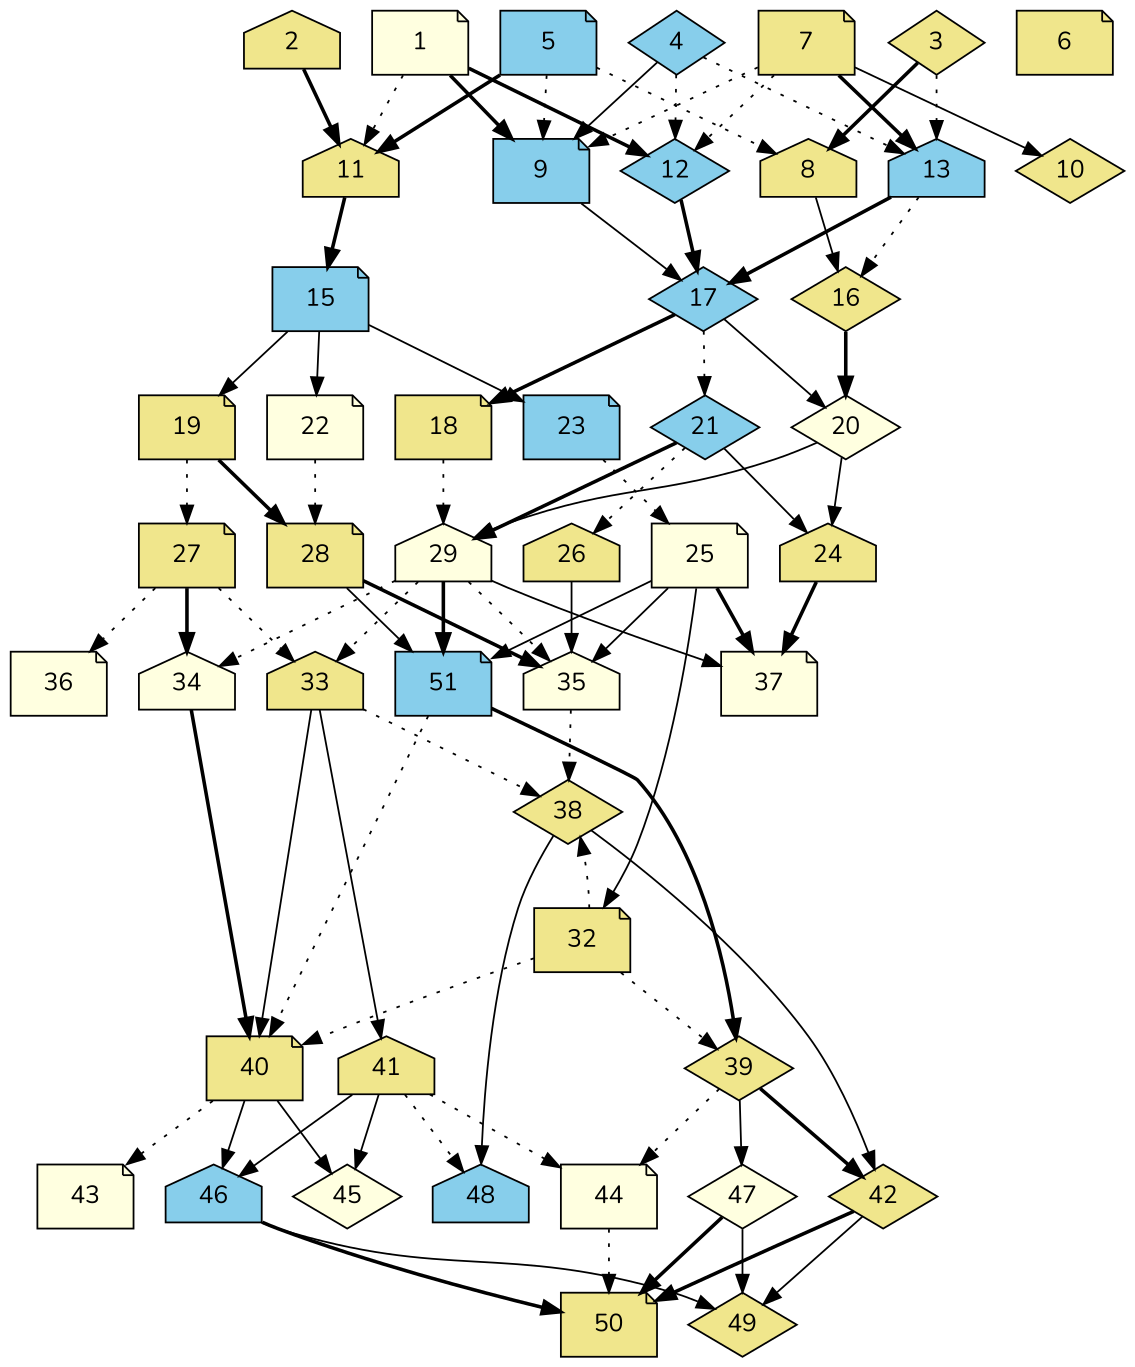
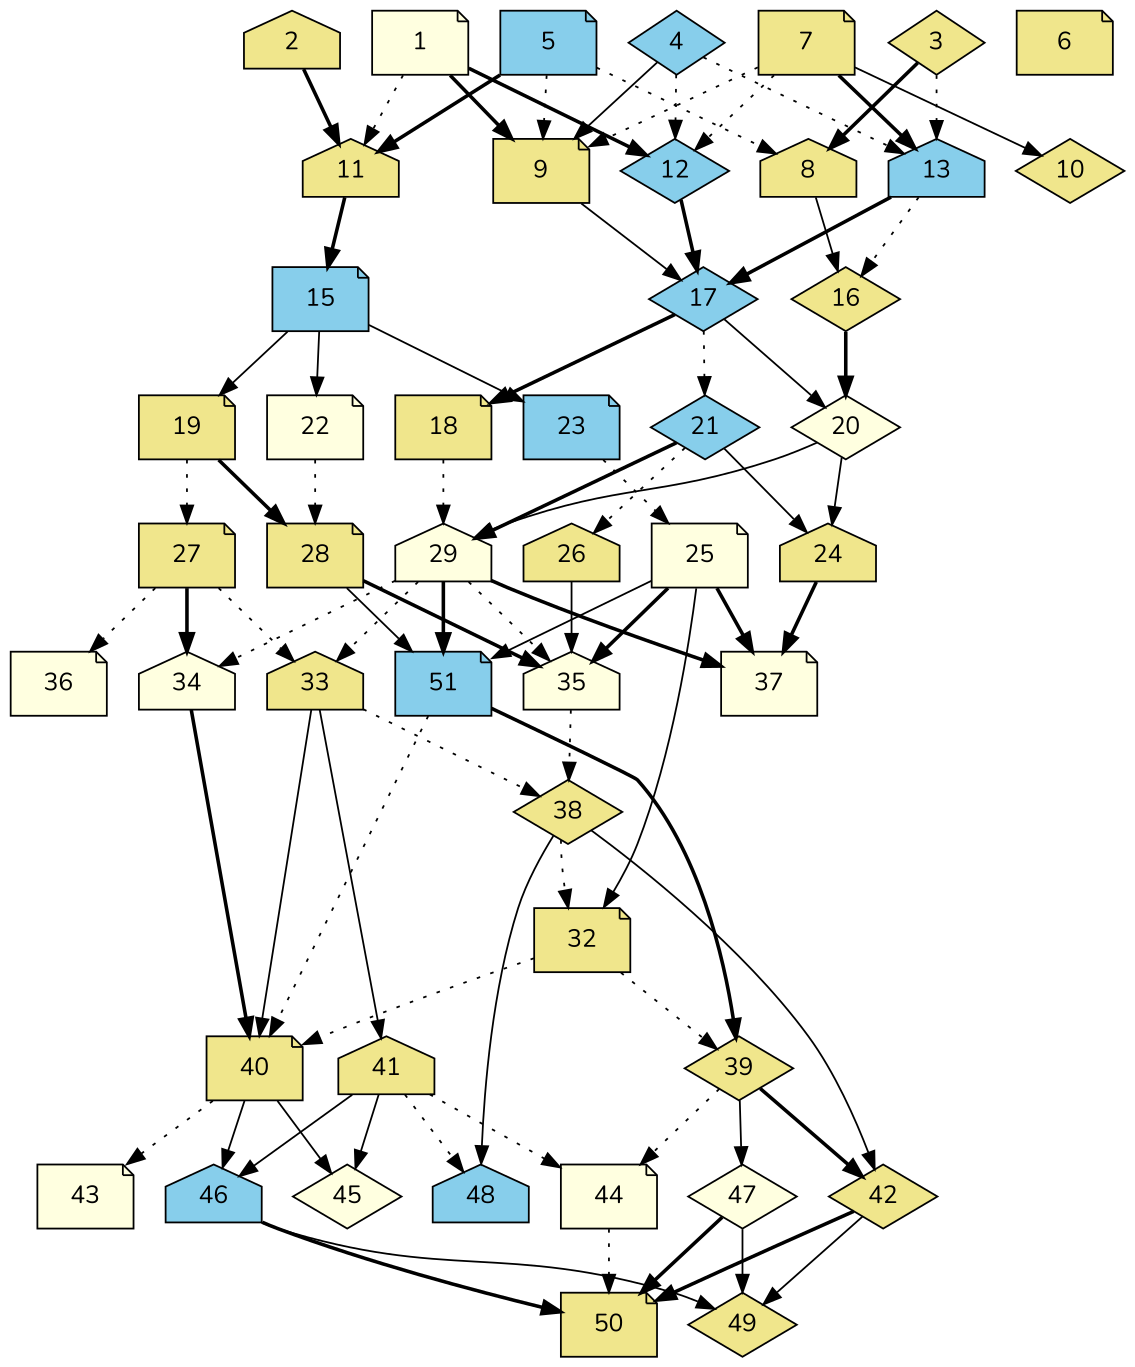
node "9": fillcolor skyblue -> khaki
edge "25" -> "35": style solid -> bold
edge "29" -> "37": style solid -> bold
edge "32" -> "38": reversed
